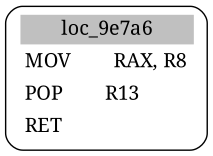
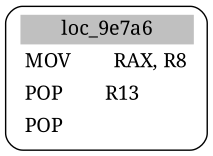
node "loc_9e7a6": text "RET" -> "POP"
